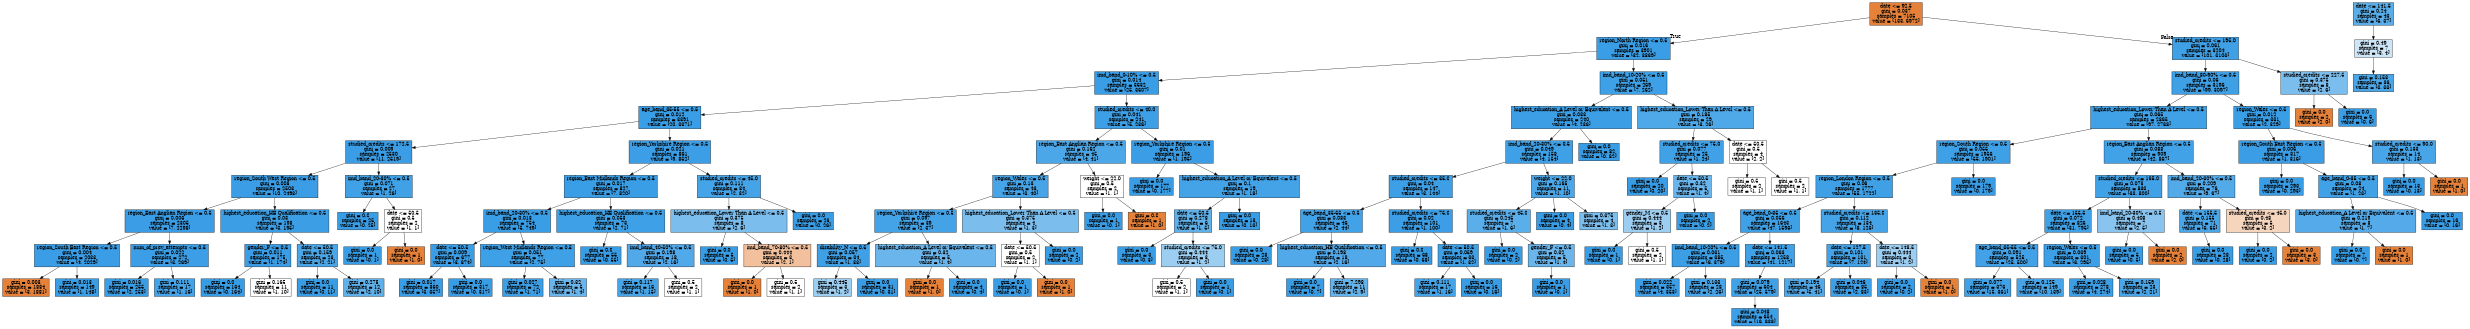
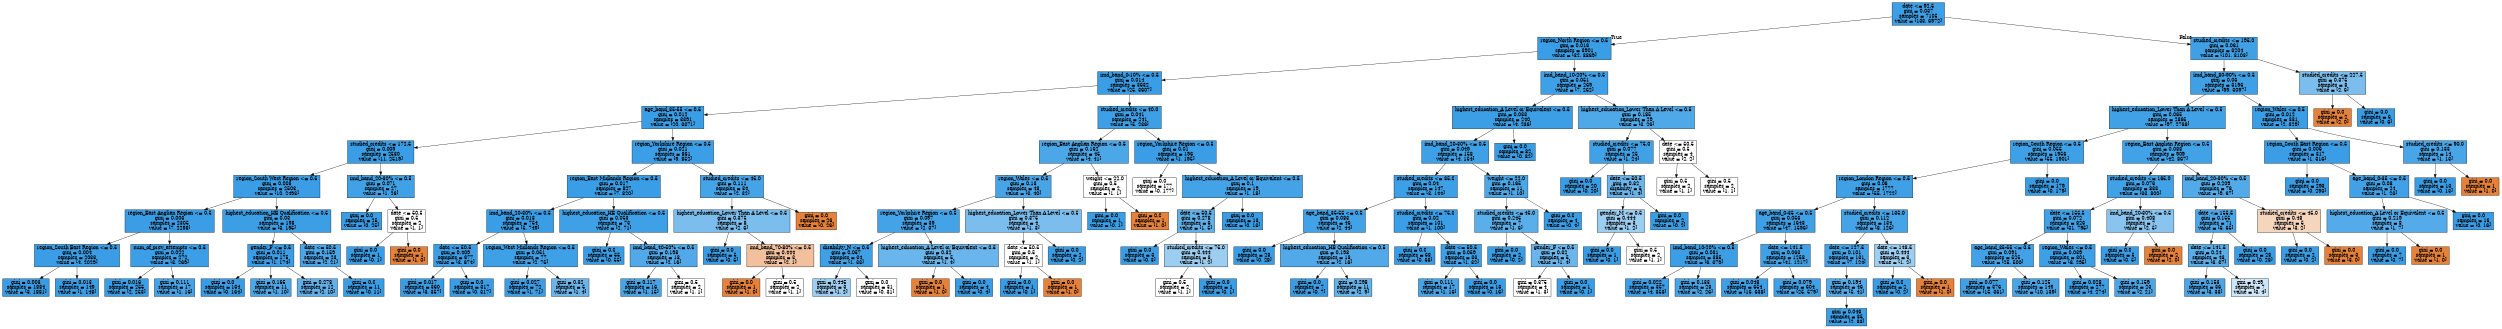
node "date <= 92.5 gini = 0.037 samples = 7105 value = [133, 6972]": fillcolor #e58139ff -> #399de5fa
edge "gini = 0.49 samples = 7 value = [3, 4]" -> "gini = 0.153 samples = 36 value = [3, 33]": now "date <= 141.5 gini = 0.24 samples = 43 value = [6, 37]" -> "gini = 0.153 samples = 36 value = [3, 33]"
node "gini = 0.0 samples = 177 value = [0, 177]": fillcolor #399de5ff -> #e5813900
node "date <= 50.5 gini = 0.32 samples = 5 value = [1, 4]": label "date <= 50.5 gini = 0.32 samples = 5 value = [1, 4]" -> "date <= 50.5 gini = 0.32 disability = 5 value = [1, 4]"
edge "weight <= 22.0 gini = 0.165 samples = 11 value = [1, 10]" -> "gini = 0.375 samples = 4 value = [1, 3]": now "gender_F <= 0.5 gini = 0.32 samples = 5 value = [1, 4]" -> "gini = 0.375 samples = 4 value = [1, 3]"
node "gini = 0.0 samples = 26 value = [0, 26]": fillcolor #399de5ff -> #e58139ff
node "gini = 0.375 samples = 4 value = [1, 3]": fillcolor #399de5aa -> #e5813900
edge "date <= 155.5 gini = 0.155 samples = 71 value = [6, 65]" -> "date <= 141.5 gini = 0.24 samples = 43 value = [6, 37]": added
node "date <= 50.5 gini = 0.009 samples = 677 value = [3, 674]": label "date <= 50.5 gini = 0.009 samples = 677 value = [3, 674]" -> "date <= 50.5 gini = 0.409 samples = 677 value = [3, 674]"
edge "date <= 127.5 gini = 0.101 samples = 131 value = [7, 124]" -> "gini = 0.046 samples = 85 value = [2, 83]": now "gini = 0.194 samples = 46 value = [5, 41]" -> "gini = 0.046 samples = 85 value = [2, 83]"
edge "date <= 50.5 gini = 0.159 samples = 23 value = [2, 21]" -> "gini = 0.278 samples = 12 value = [2, 10]": now "gender_F <= 0.5 gini = 0.011 samples = 175 value = [1, 174]" -> "gini = 0.278 samples = 12 value = [2, 10]"
node "gini = 0.003 samples = 1884 value = [3, 1881]": fillcolor #e58139ff -> #399de5ff
node "gini = 0.165 samples = 11 value = [1, 10]": fillcolor #e5813900 -> #399de5e6
node "gini = 0.0 samples = 31 value = [0, 31]": fillcolor #399de5ff -> #e5813900
node "gini = 7.298 samples = 11 value = [2, 9]": label "gini = 7.298 samples = 11 value = [2, 9]" -> "gini = 0.298 samples = 11 value = [2, 9]"
node "gini = 0.028 samples = 278 value = [4, 274]": label "gini = 0.028 samples = 278 value = [4, 274]" -> "gini = 0.028 samples = 277 value = [4, 274]"
edge "gini = 0.079 samples = 604 value = [25, 579]" -> "gini = 0.048 samples = 654 value = [16, 638]": now "date <= 141.5 gini = 0.063 samples = 1258 value = [41, 1217]" -> "gini = 0.048 samples = 654 value = [16, 638]"
